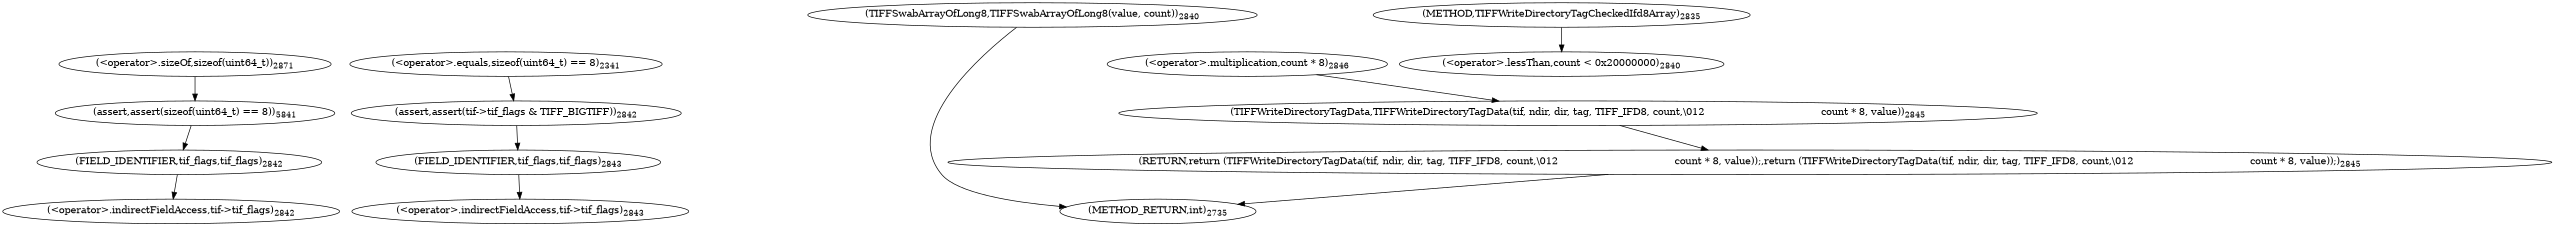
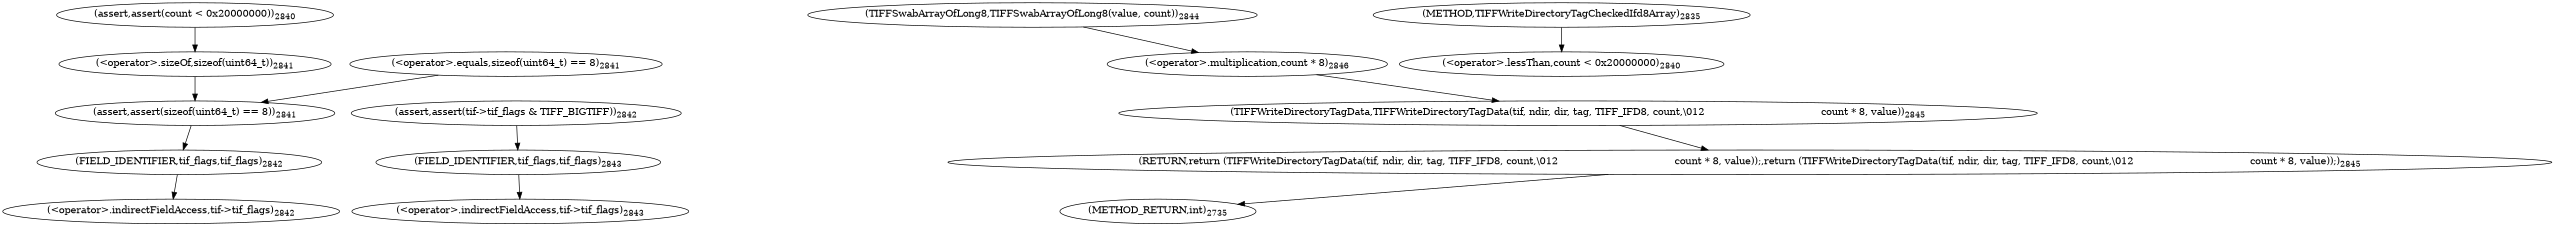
node "(TIFFSwabArrayOfLong8,TIFFSwabArrayOfLong8(value, count))": text "2840" -> "2844"
node "(assert,assert(count < 0x20000000))": added
node "(<operator>.sizeOf,sizeof(uint64_t))": text "2871" -> "2841"
node "(<operator>.equals,sizeof(uint64_t) == 8)": text "2341" -> "2841"
edge "(<operator>.equals,sizeof(uint64_t) == 8)" -> "(assert,assert(tif->tif_flags & TIFF_BIGTIFF))": now "(<operator>.equals,sizeof(uint64_t) == 8)" -> "(assert,assert(sizeof(uint64_t) == 8))"
node "(assert,assert(sizeof(uint64_t) == 8))": text "5841" -> "2841"
edge "(TIFFSwabArrayOfLong8,TIFFSwabArrayOfLong8(value, count))" -> "(METHOD_RETURN,int)": now "(TIFFSwabArrayOfLong8,TIFFSwabArrayOfLong8(value, count))" -> "(<operator>.multiplication,count * 8)"
